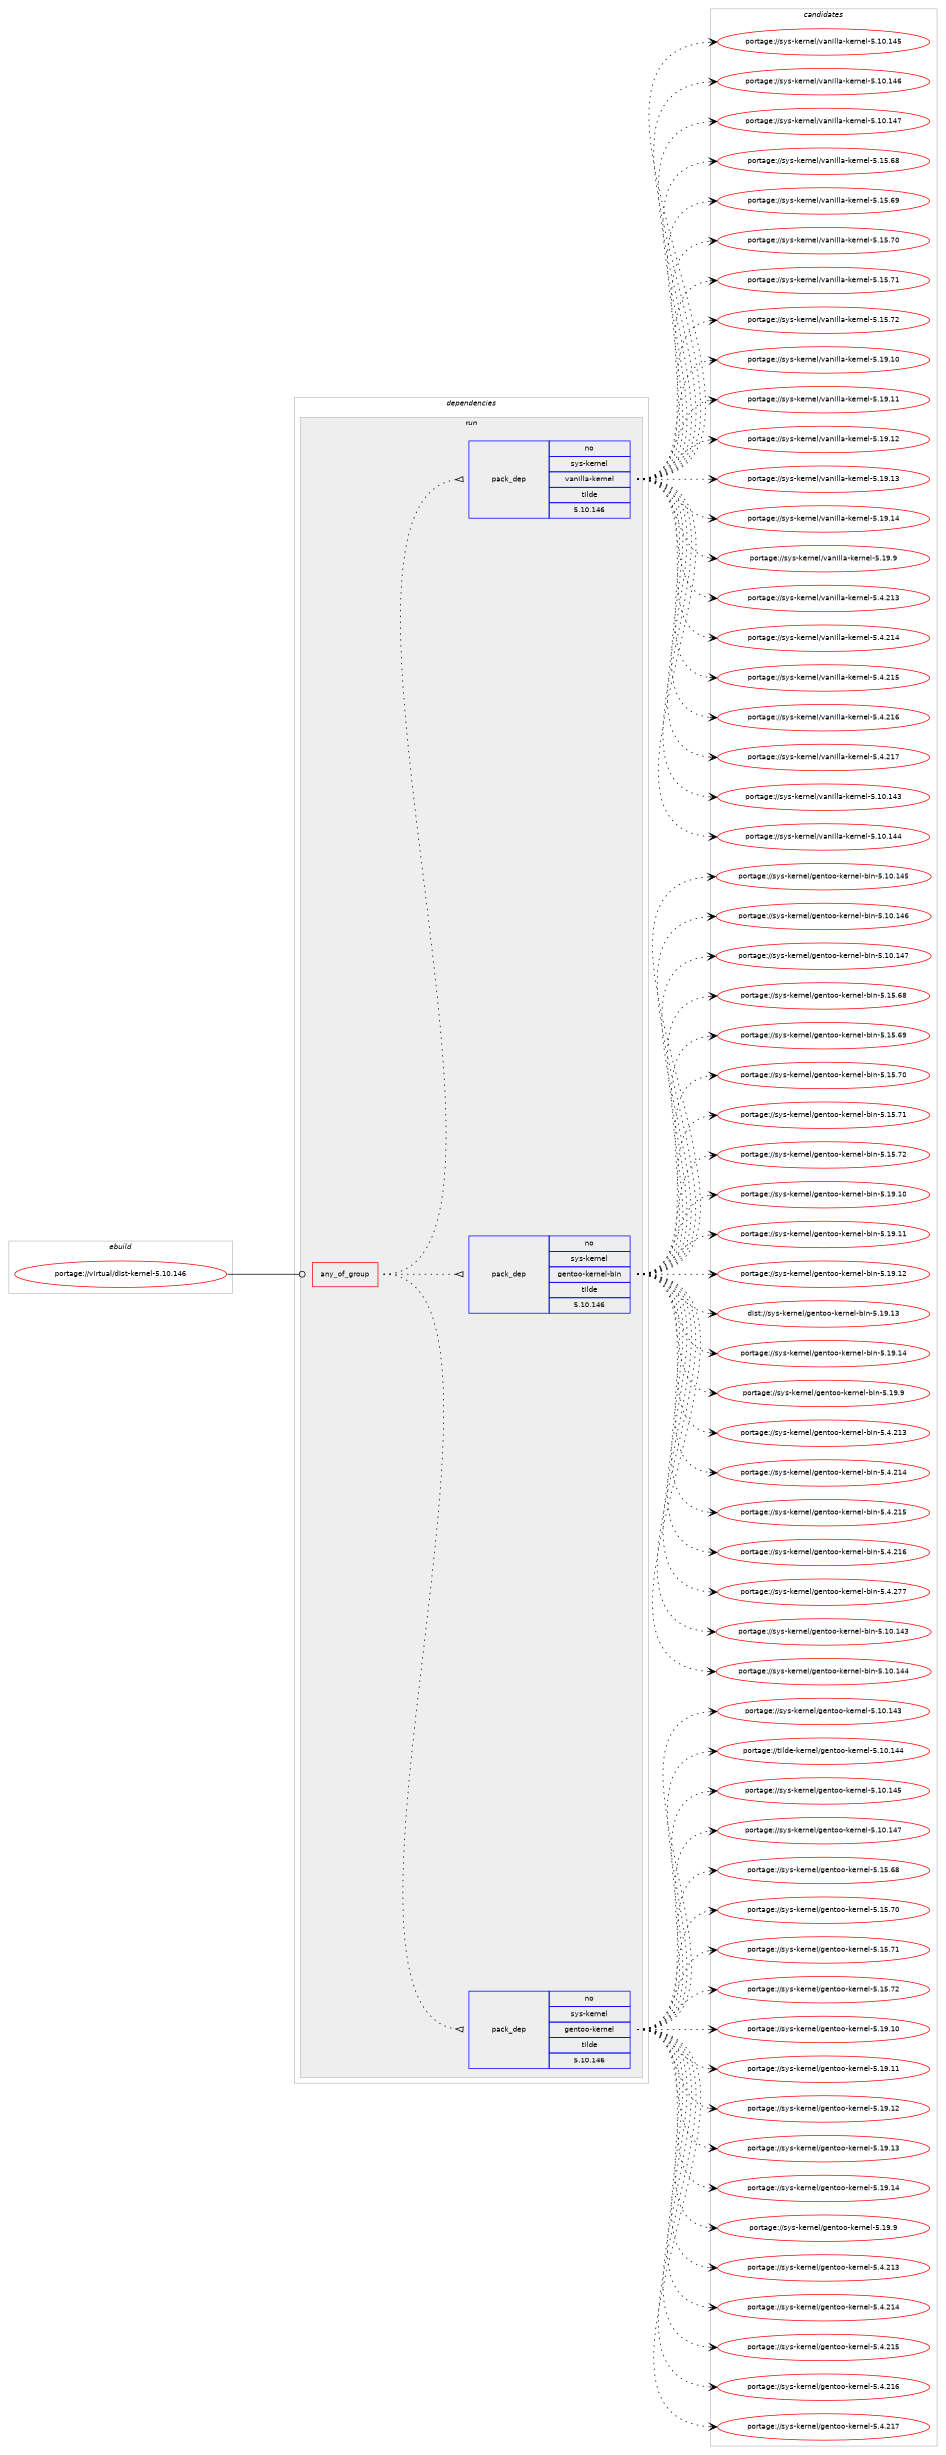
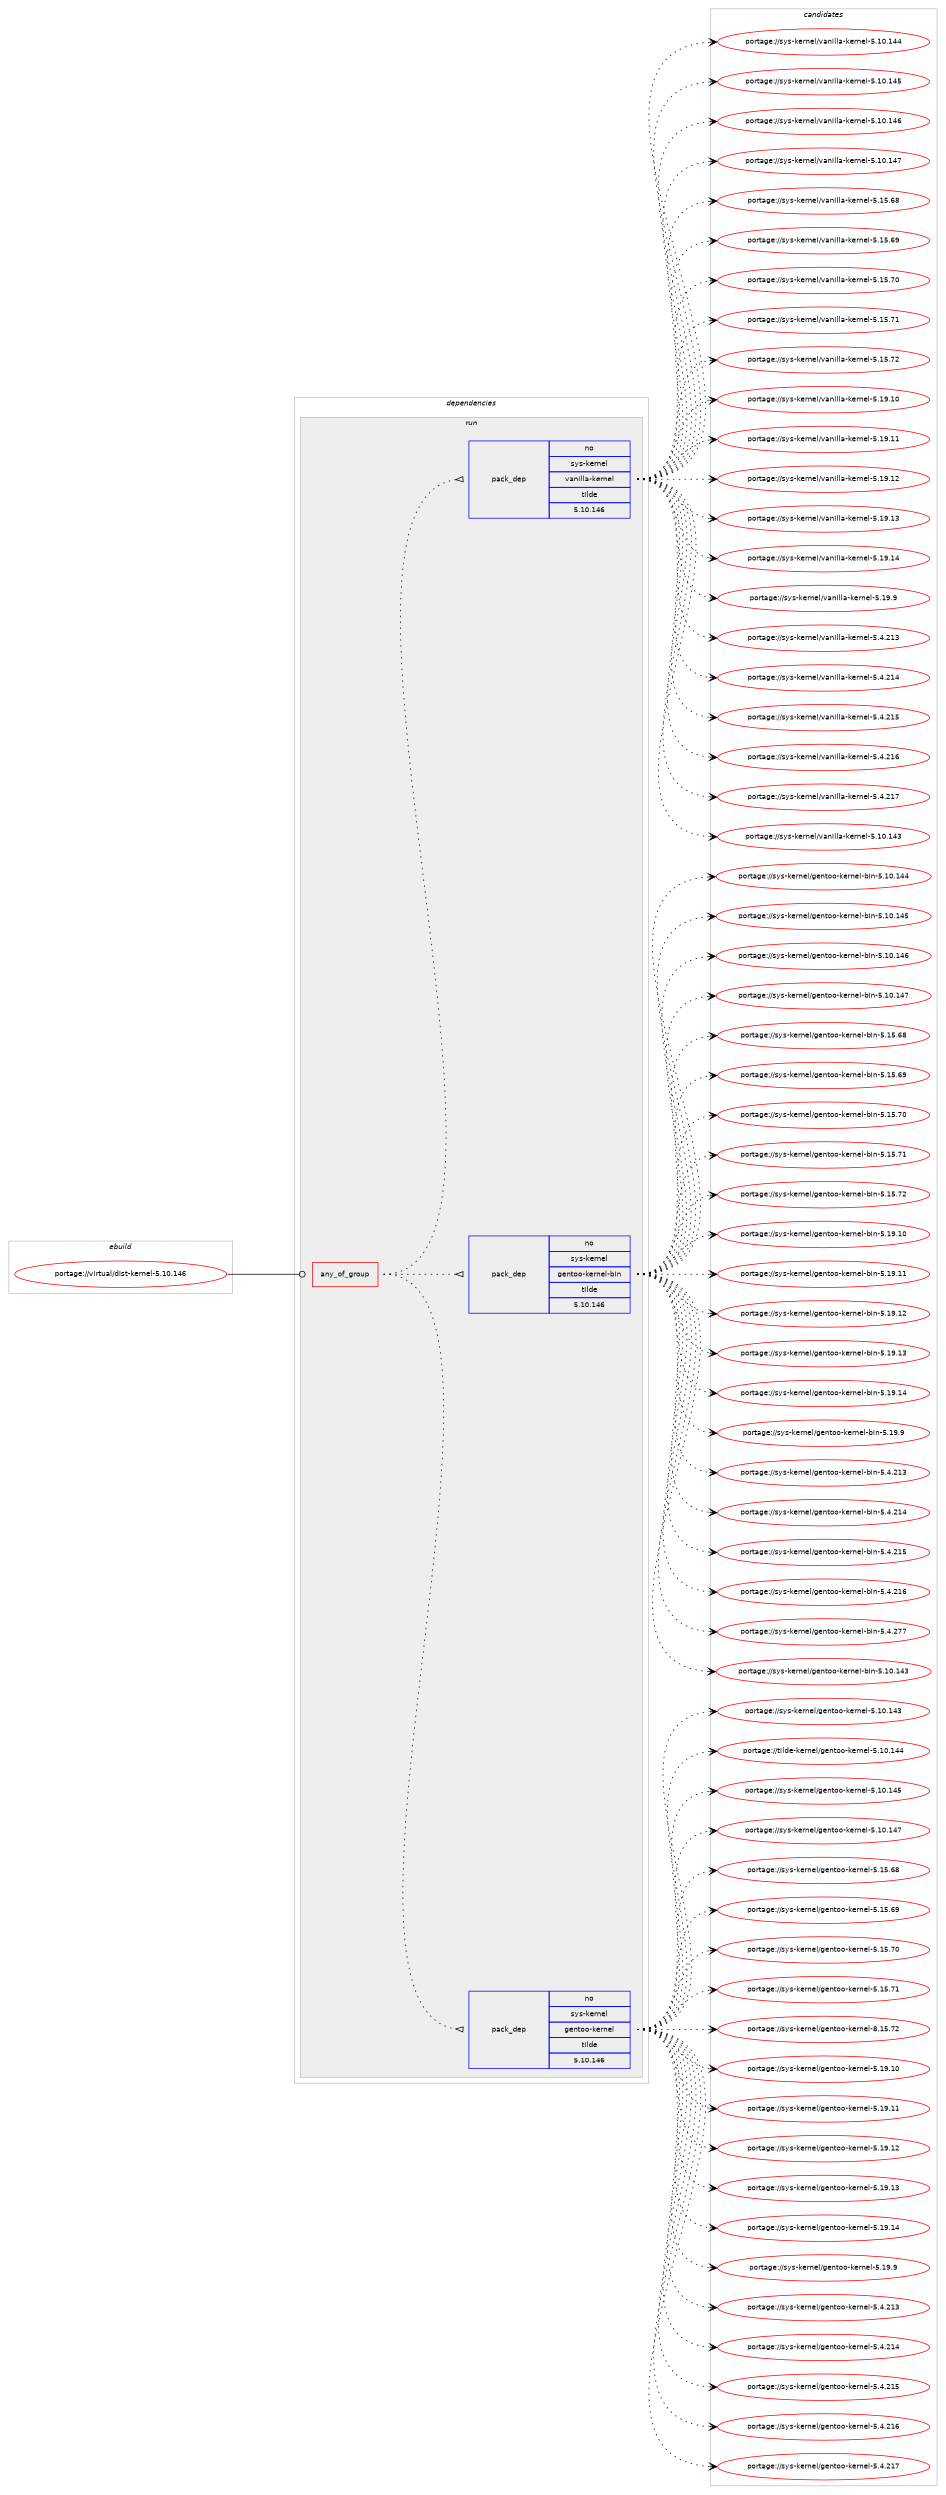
node "dist://sys-kernel/gentoo-kernel-bin-5.19.13": label "dist://sys-kernel/gentoo-kernel-bin-5.19.13" -> "portage://sys-kernel/gentoo-kernel-bin-5.19.13"
node "portage://sys-kernel/gentoo-kernel-5.15.69": added
node "portage://sys-kernel/gentoo-kernel-5.15.72": label "portage://sys-kernel/gentoo-kernel-5.15.72" -> "portage://sys-kernel/gentoo-kernel-8.15.72"
